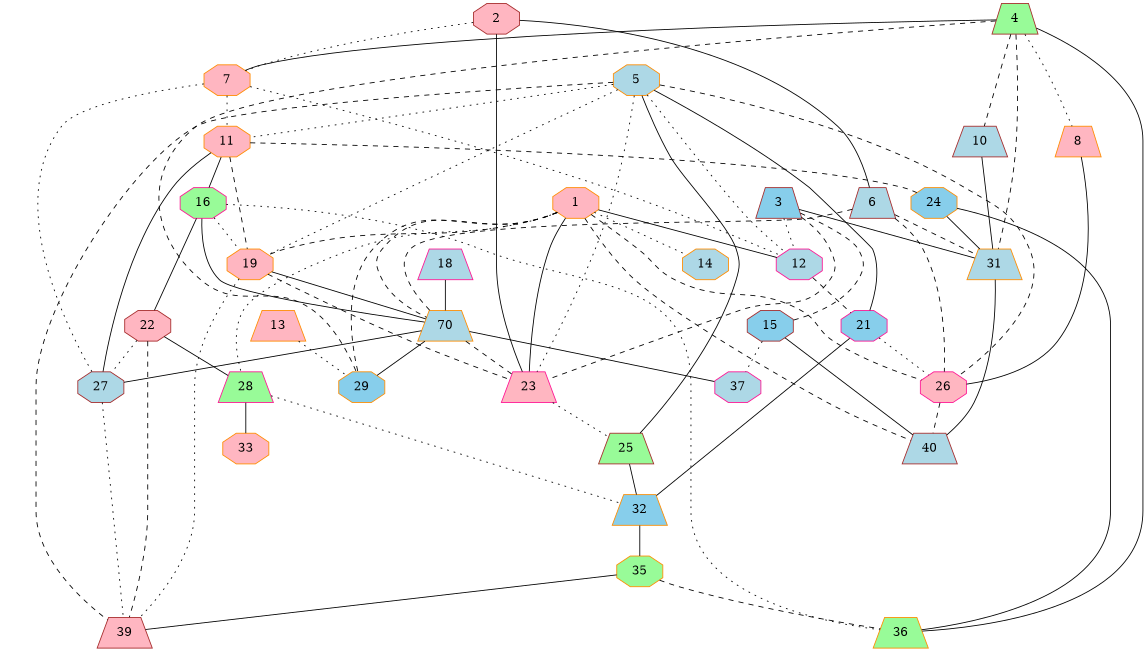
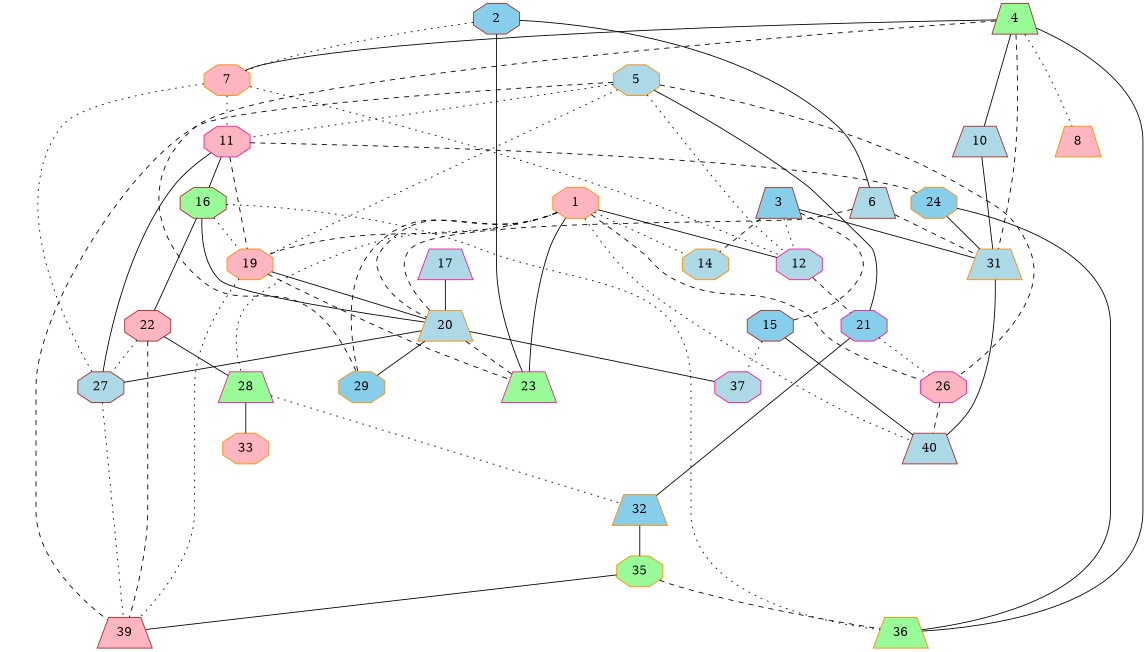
node "2": fillcolor lightpink -> skyblue
edge "4" -- "10": style dashed -> solid
node "11": color darkorange -> deeppink
node "16": color deeppink -> brown
edge "5" -- "23": removed
node "18": label "18" -> "17"
edge "6" -- "26": removed
edge "8" -- "26": removed
edge "3" -- "23": now "3" -- "14"
node "13": removed
node "70": label "70" -> "20"
edge "1" -- "40": style dashed -> dotted
node "23": fillcolor lightpink -> palegreen
node "25": removed
